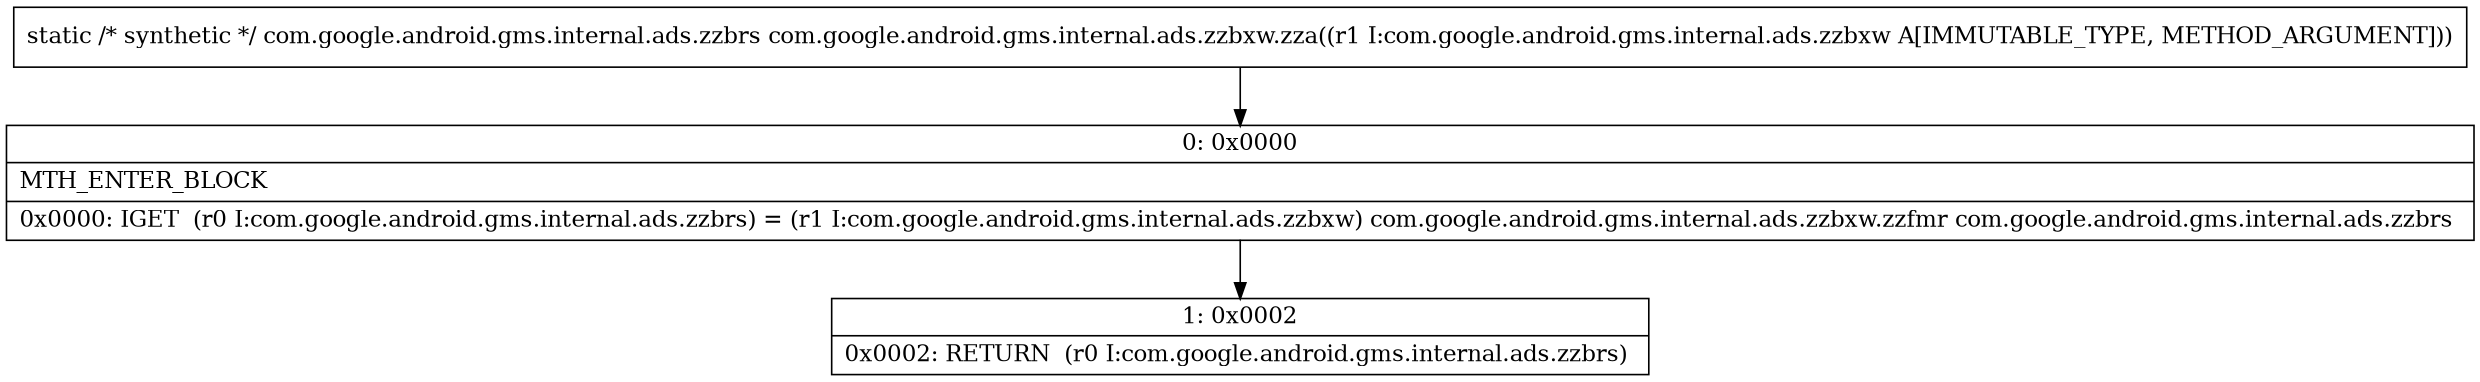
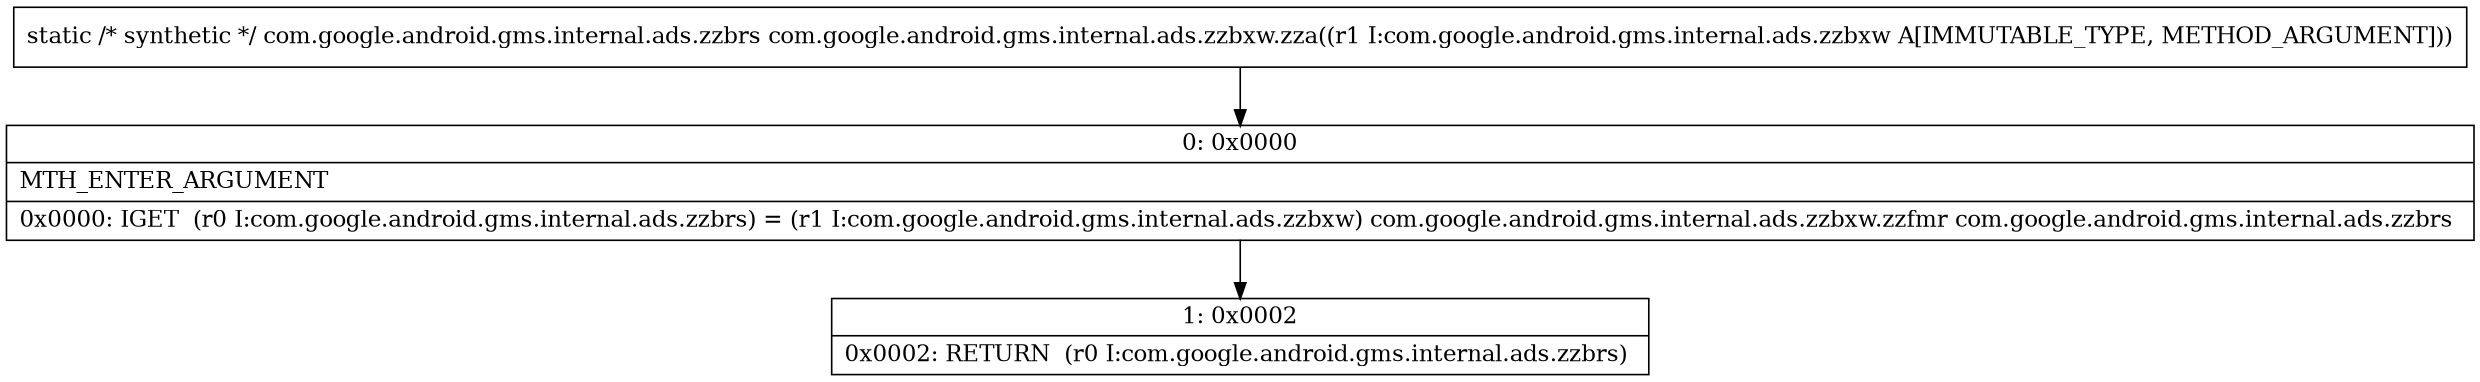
node "0: 0x0000": text "MTH_ENTER_BLOCK" -> "MTH_ENTER_ARGUMENT"
